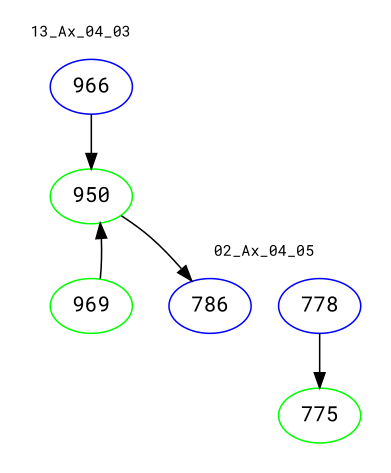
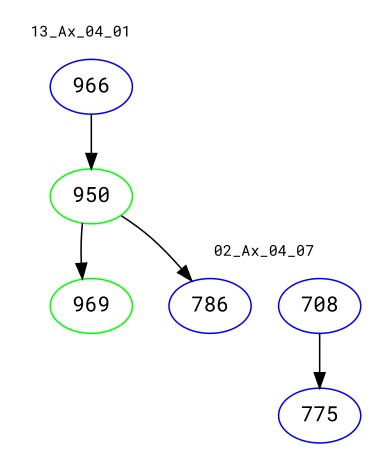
cluster "13_Ax_04_03": label "13_Ax_04_03" -> "13_Ax_04_01"
cluster "02_Ax_04_05": label "02_Ax_04_05" -> "02_Ax_04_07"
edge "969" -> "950": reversed
node "778": label "778" -> "708"
node "775": color green -> blue
